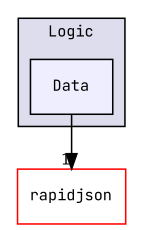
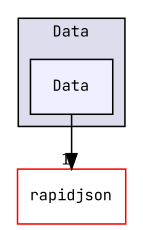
cluster "Logic": label "Logic" -> "Data"
